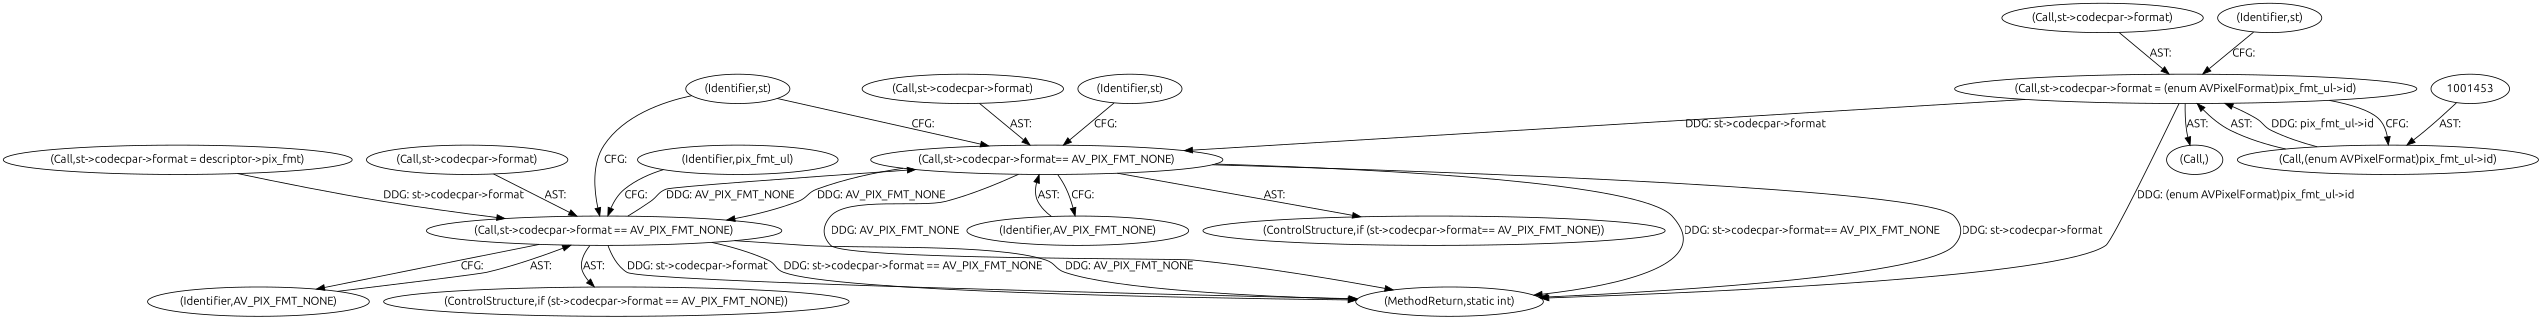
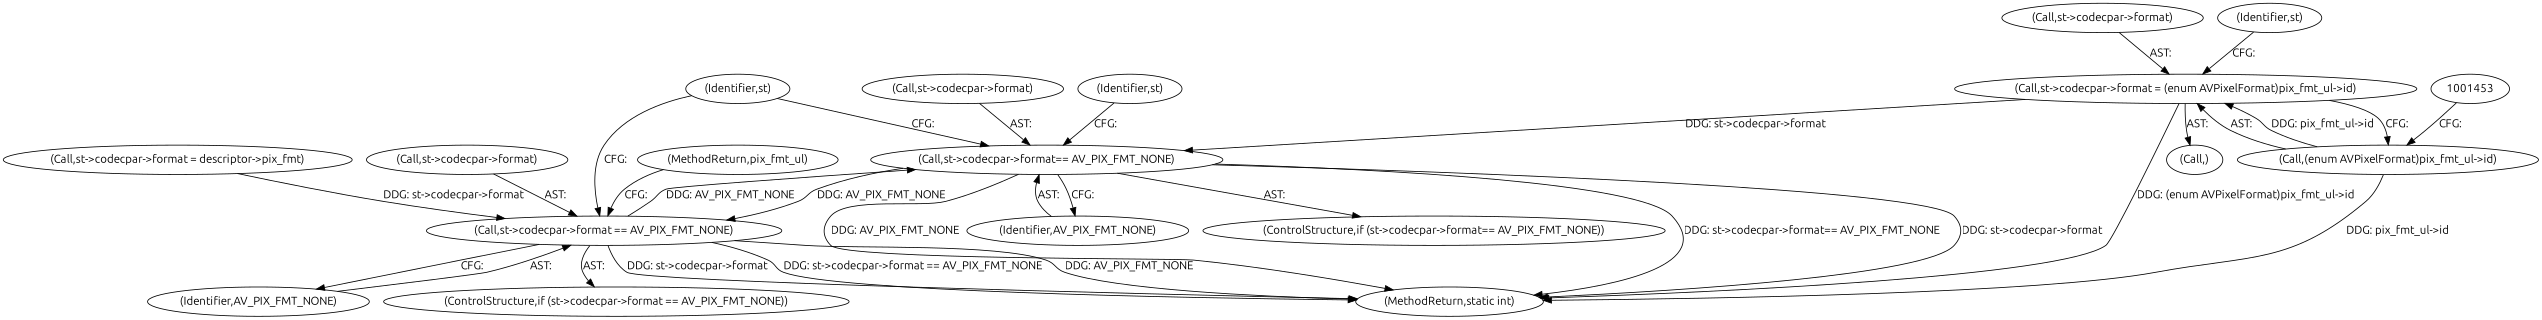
edge "1001453" -> "(Call,(enum AVPixelFormat)pix_fmt_ul->id)": label "AST: " -> "CFG: "
node "(Identifier,pix_fmt_ul)": label "(Identifier,pix_fmt_ul)" -> "(MethodReturn,pix_fmt_ul)"
edge "(Call,(enum AVPixelFormat)pix_fmt_ul->id)" -> "(MethodReturn,static int)": added, label "DDG: pix_fmt_ul->id"
